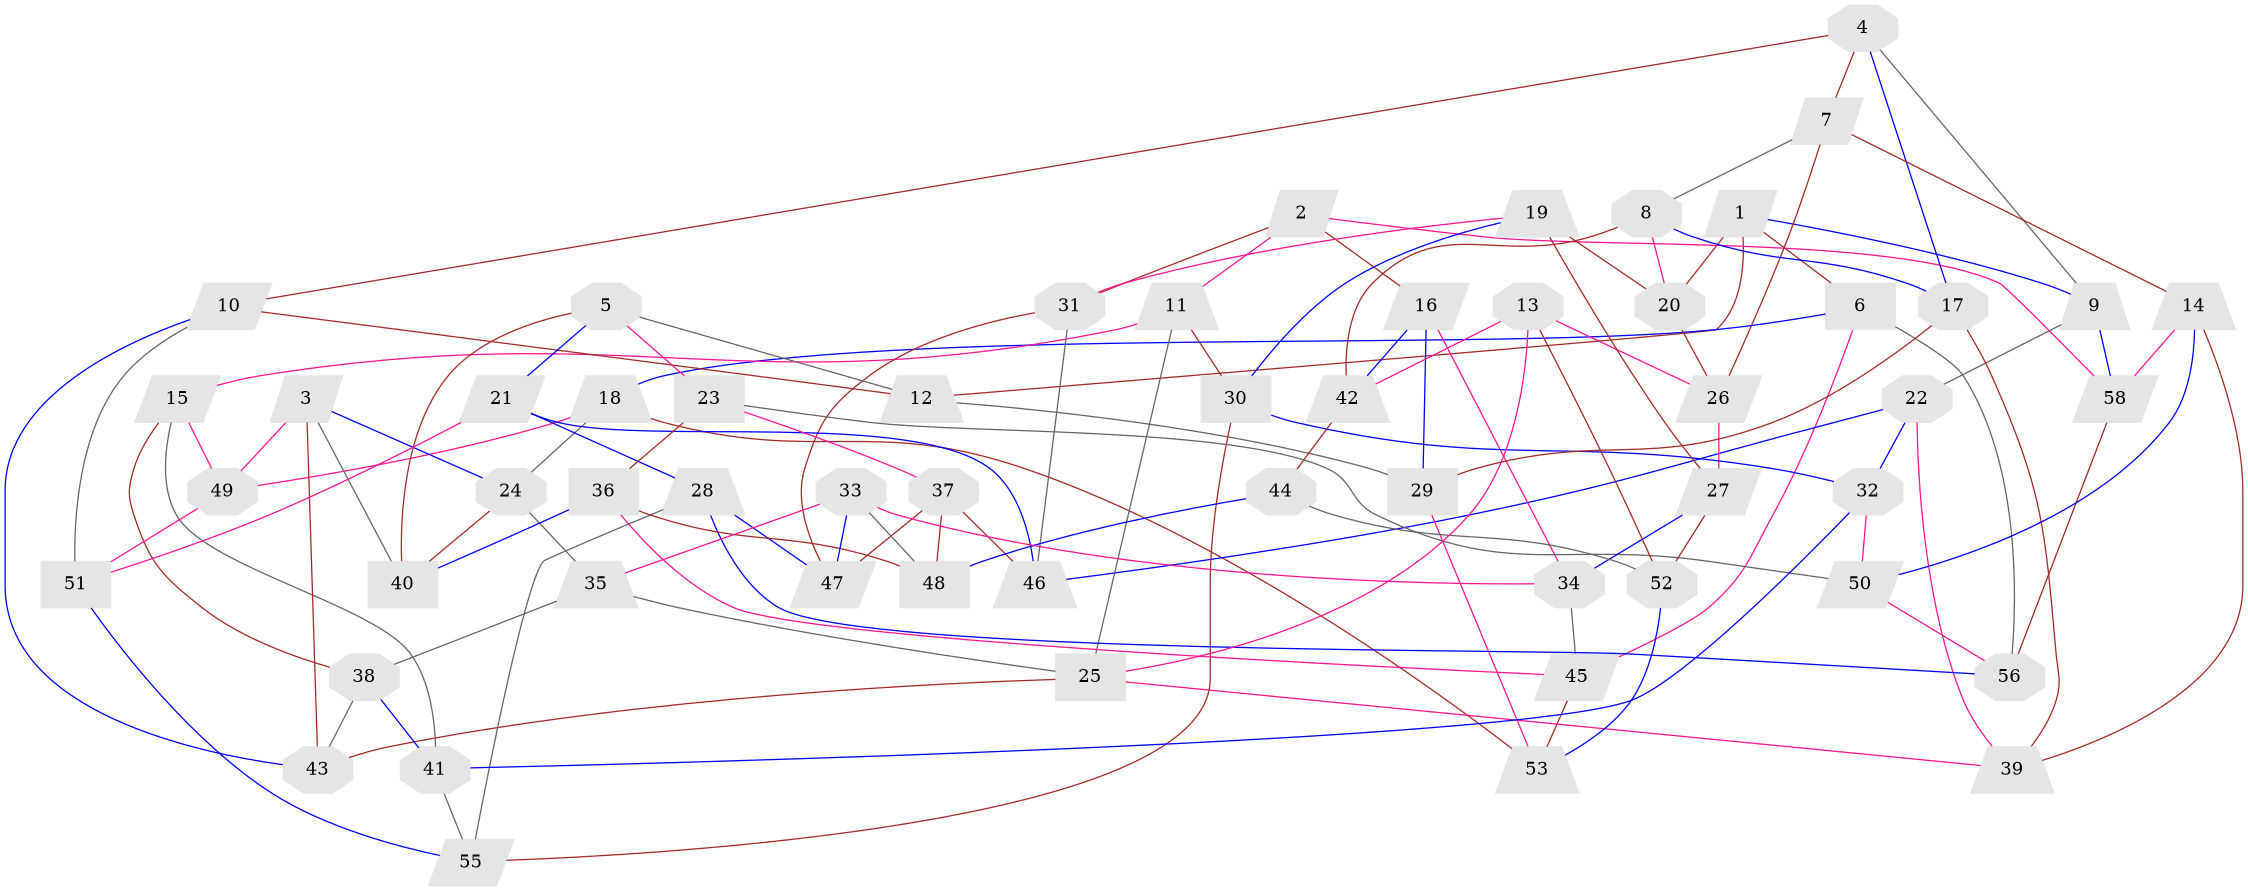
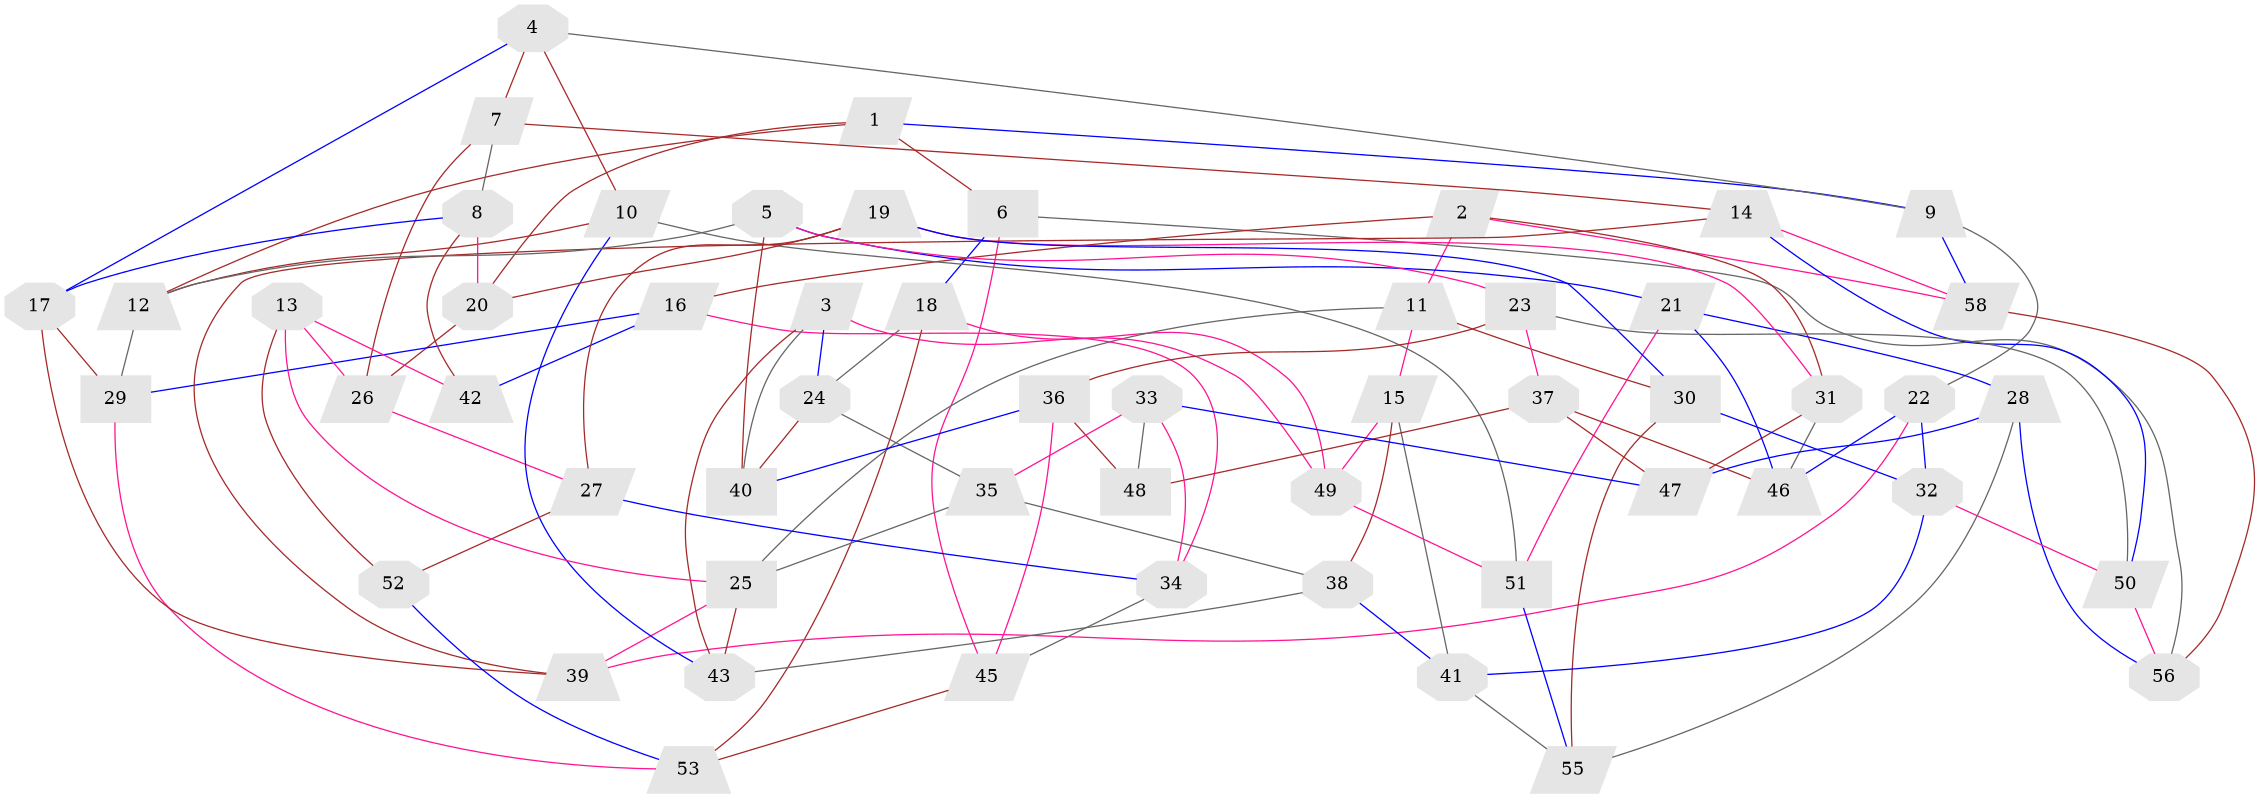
node "44": removed
